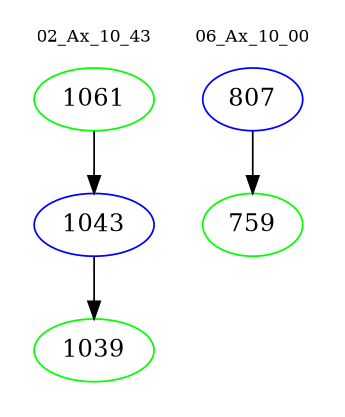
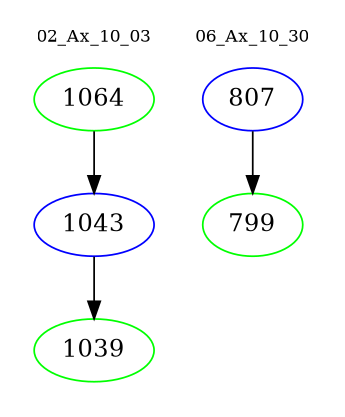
cluster "02_Ax_10_43": label "02_Ax_10_43" -> "02_Ax_10_03"
cluster "06_Ax_10_00": label "06_Ax_10_00" -> "06_Ax_10_30"
node "1061": label "1061" -> "1064"
node "759": label "759" -> "799"
